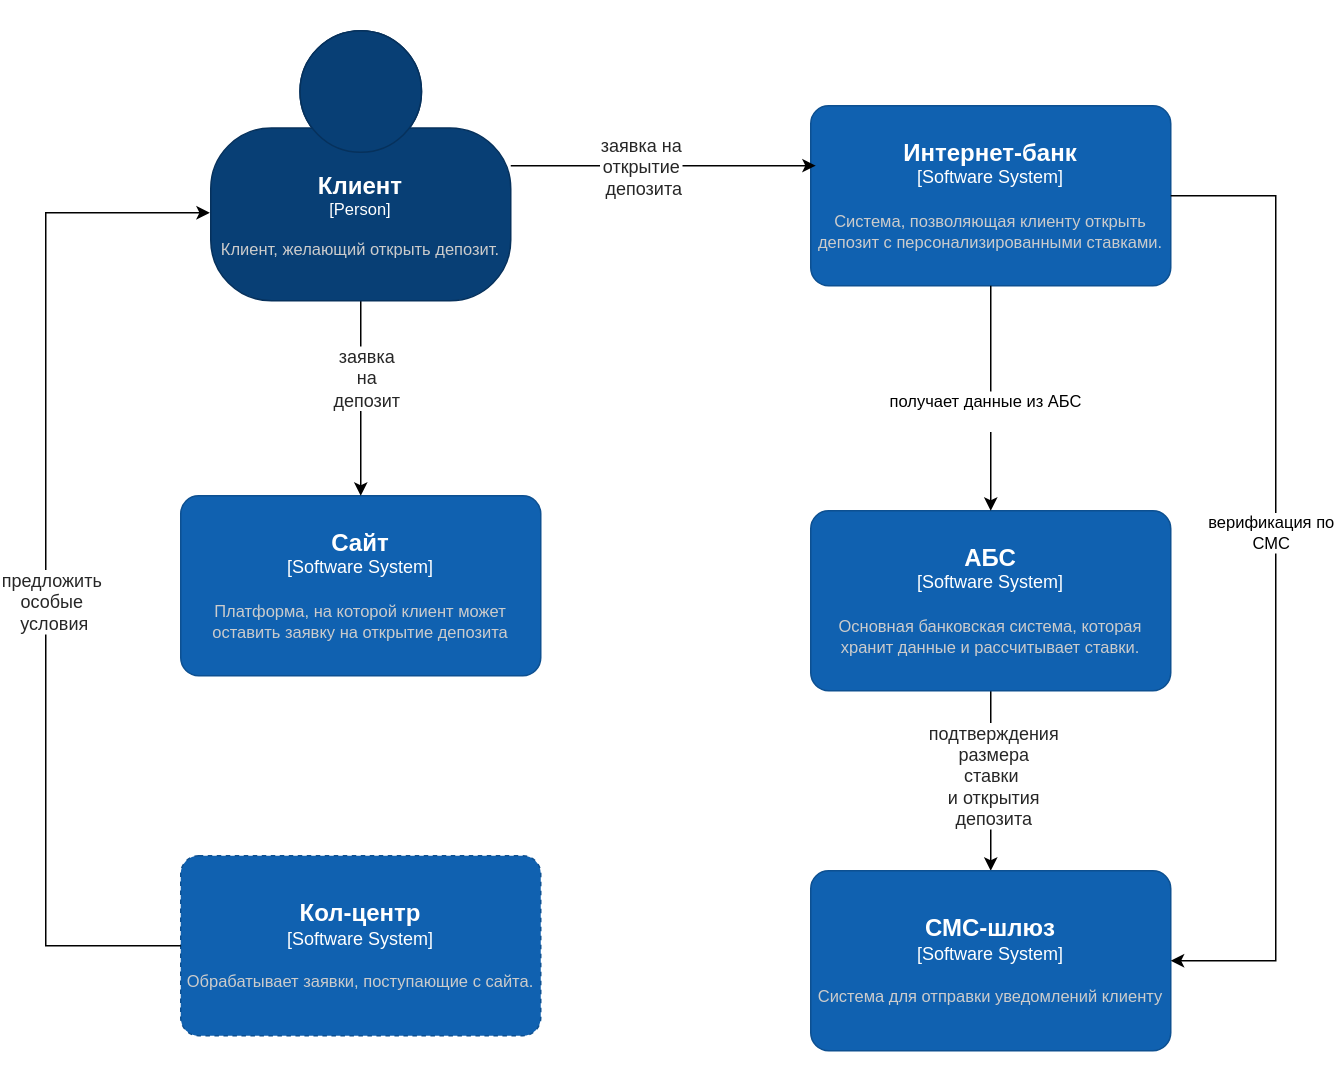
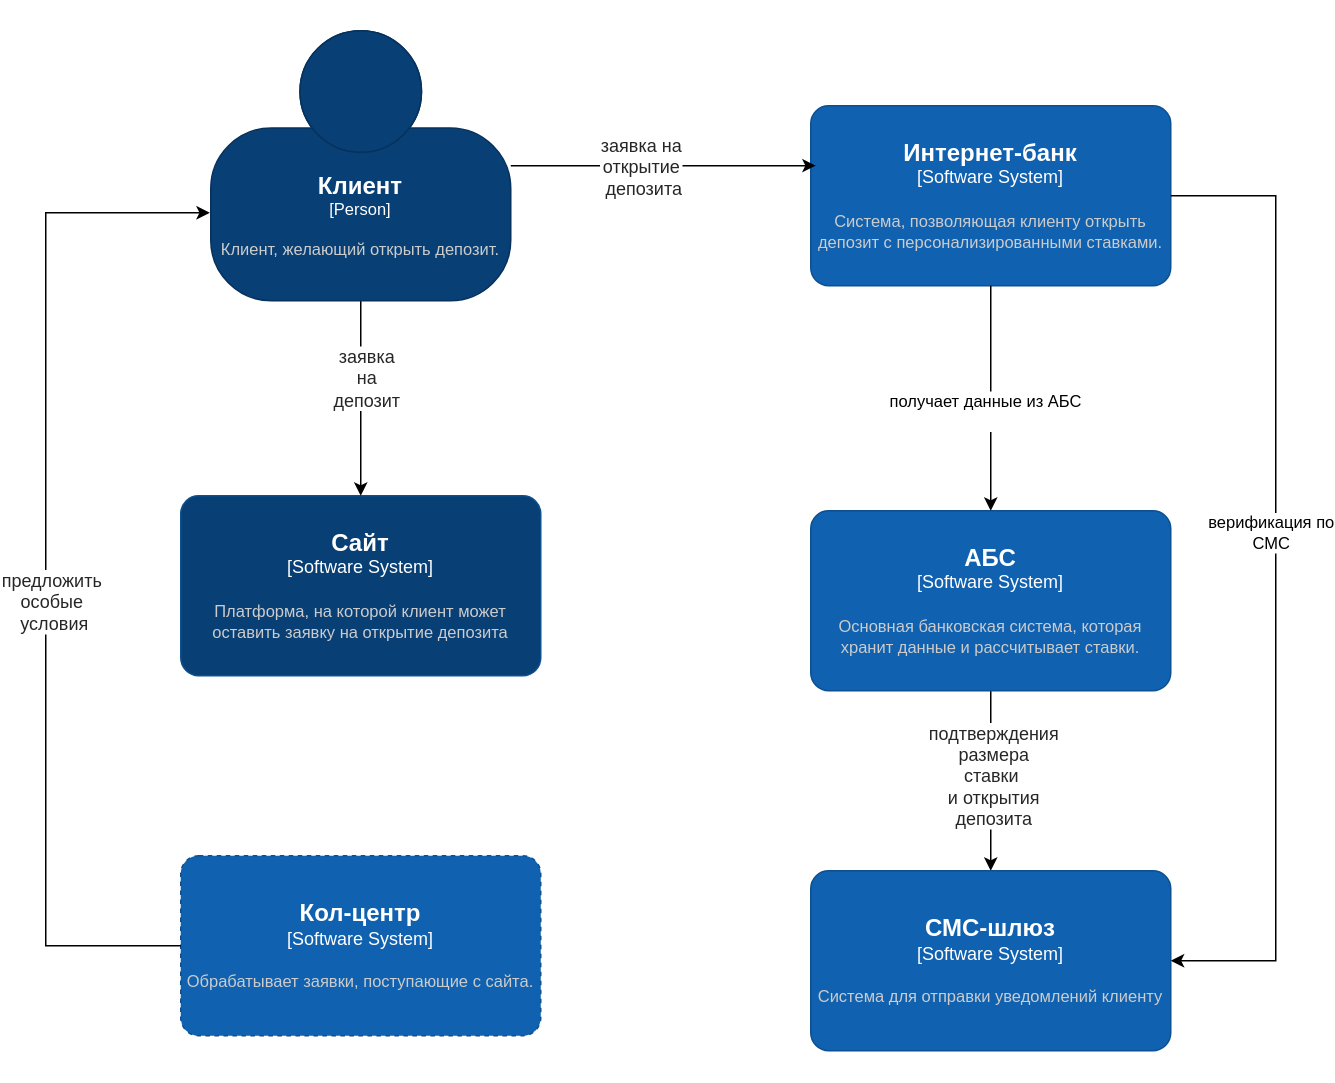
node "Сайт [Software System] Платформа, на которой клиент может оставить заявку на открытие депозита": fillcolor #1061b0 -> #083f75
